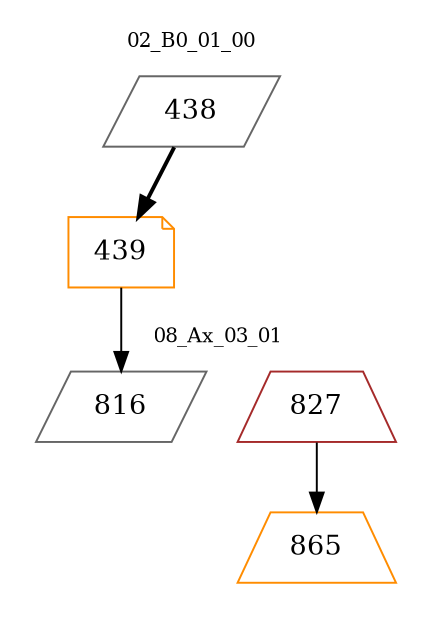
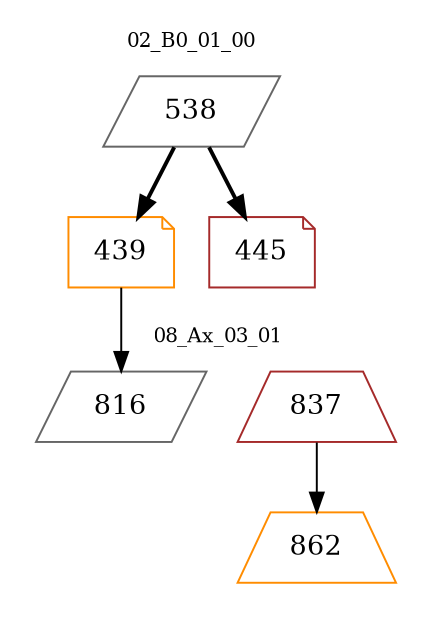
node "438": label "438" -> "538"
node "445": added
node "827": label "827" -> "837"
node "865": label "865" -> "862"
